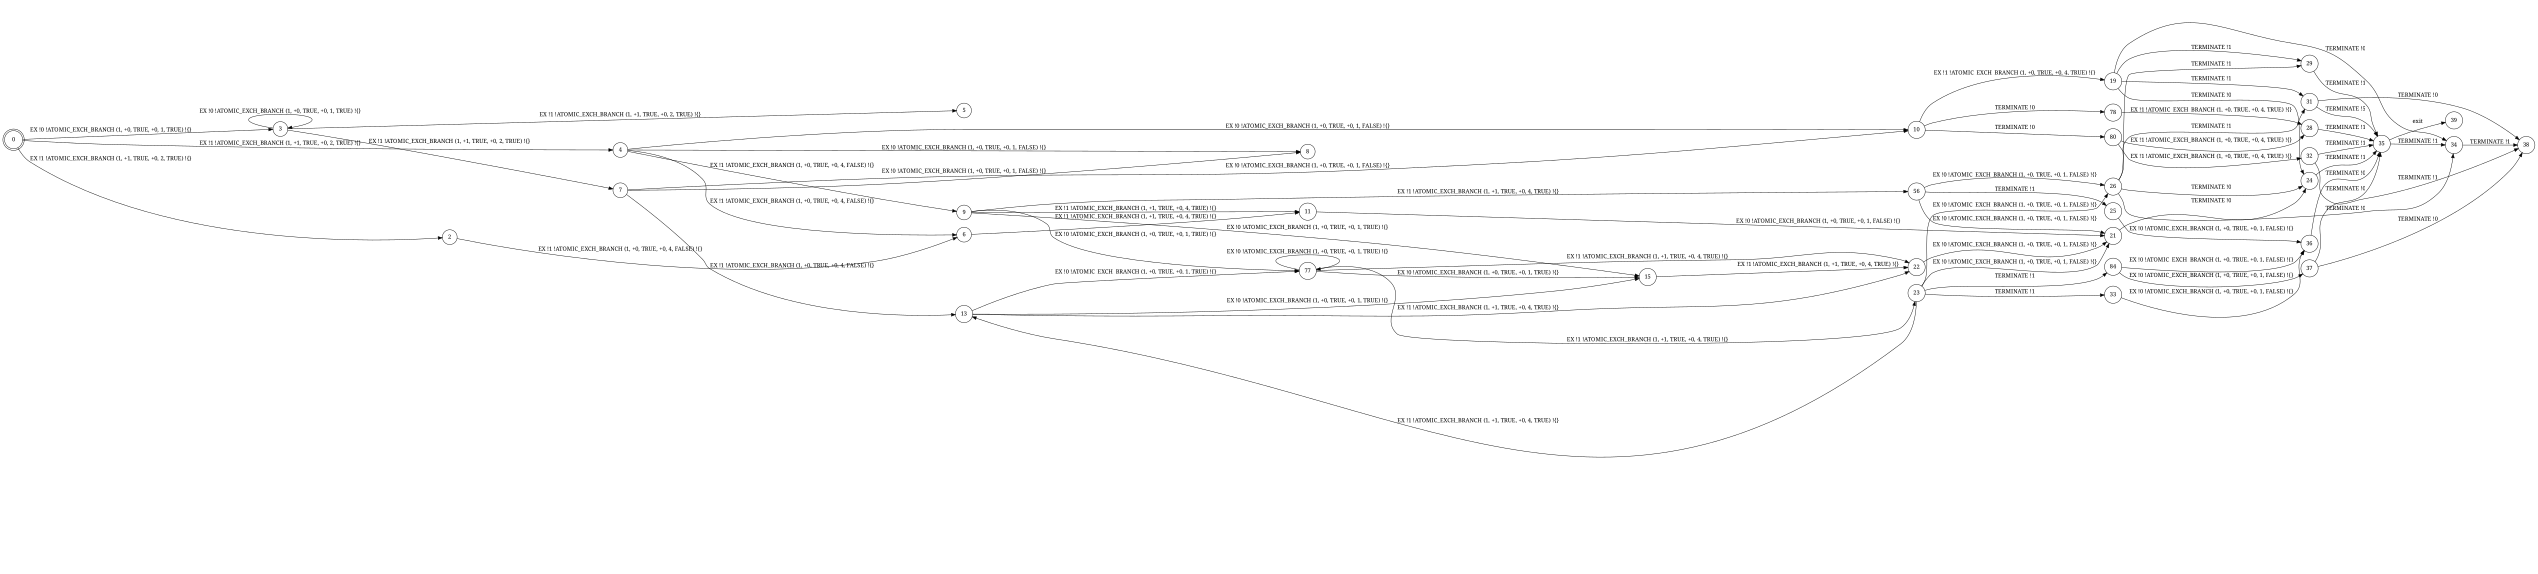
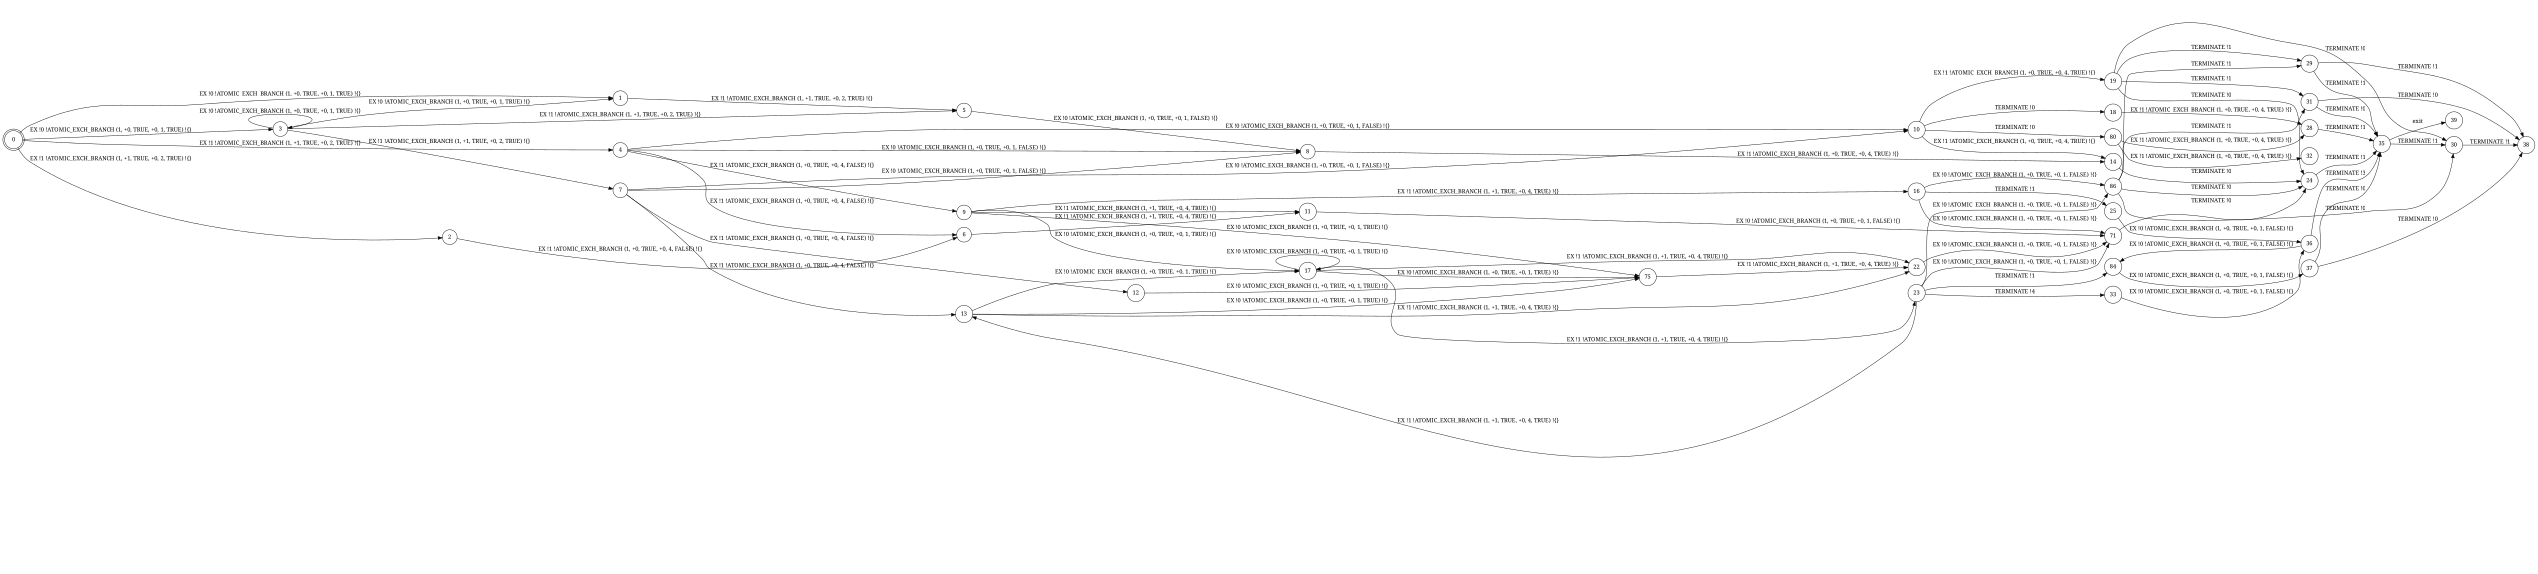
node "1": added
edge "31" -> "35": label "TERMINATE !5" -> "TERMINATE !0"
node "78": label "78" -> "18"
edge "5" -> "8": added, label "EX !0 !ATOMIC_EXCH_BRANCH (1, +0, TRUE, +0, 1, FALSE) !{}"
node "34": label "34" -> "30"
edge "32" -> "35": removed, label "TERMINATE !1"
node "14": added
edge "36" -> "35": label "TERMINATE !0" -> "TERMINATE !3"
node "26": label "26" -> "86"
edge "32" -> "38": now "29" -> "38"
node "56": label "56" -> "16"
node "21": label "21" -> "71"
node "77": label "77" -> "17"
edge "84" -> "36": reversed
node "15": label "15" -> "75"
edge "23" -> "33": label "TERMINATE !1" -> "TERMINATE !4"
node "12": added
